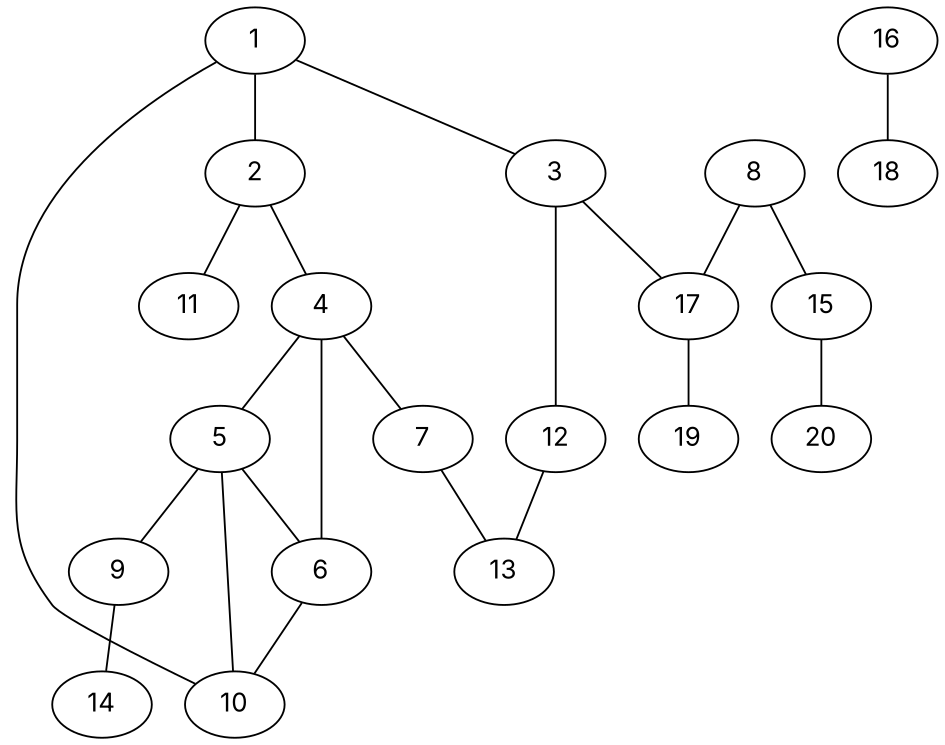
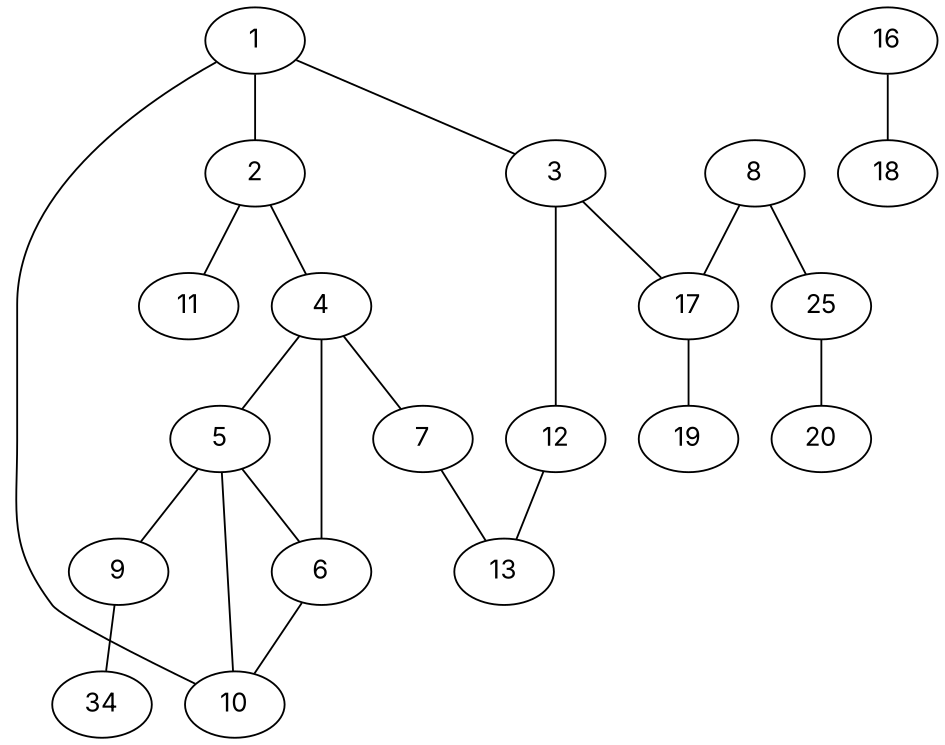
node "15": label "15" -> "25"
node "14": label "14" -> "34"
